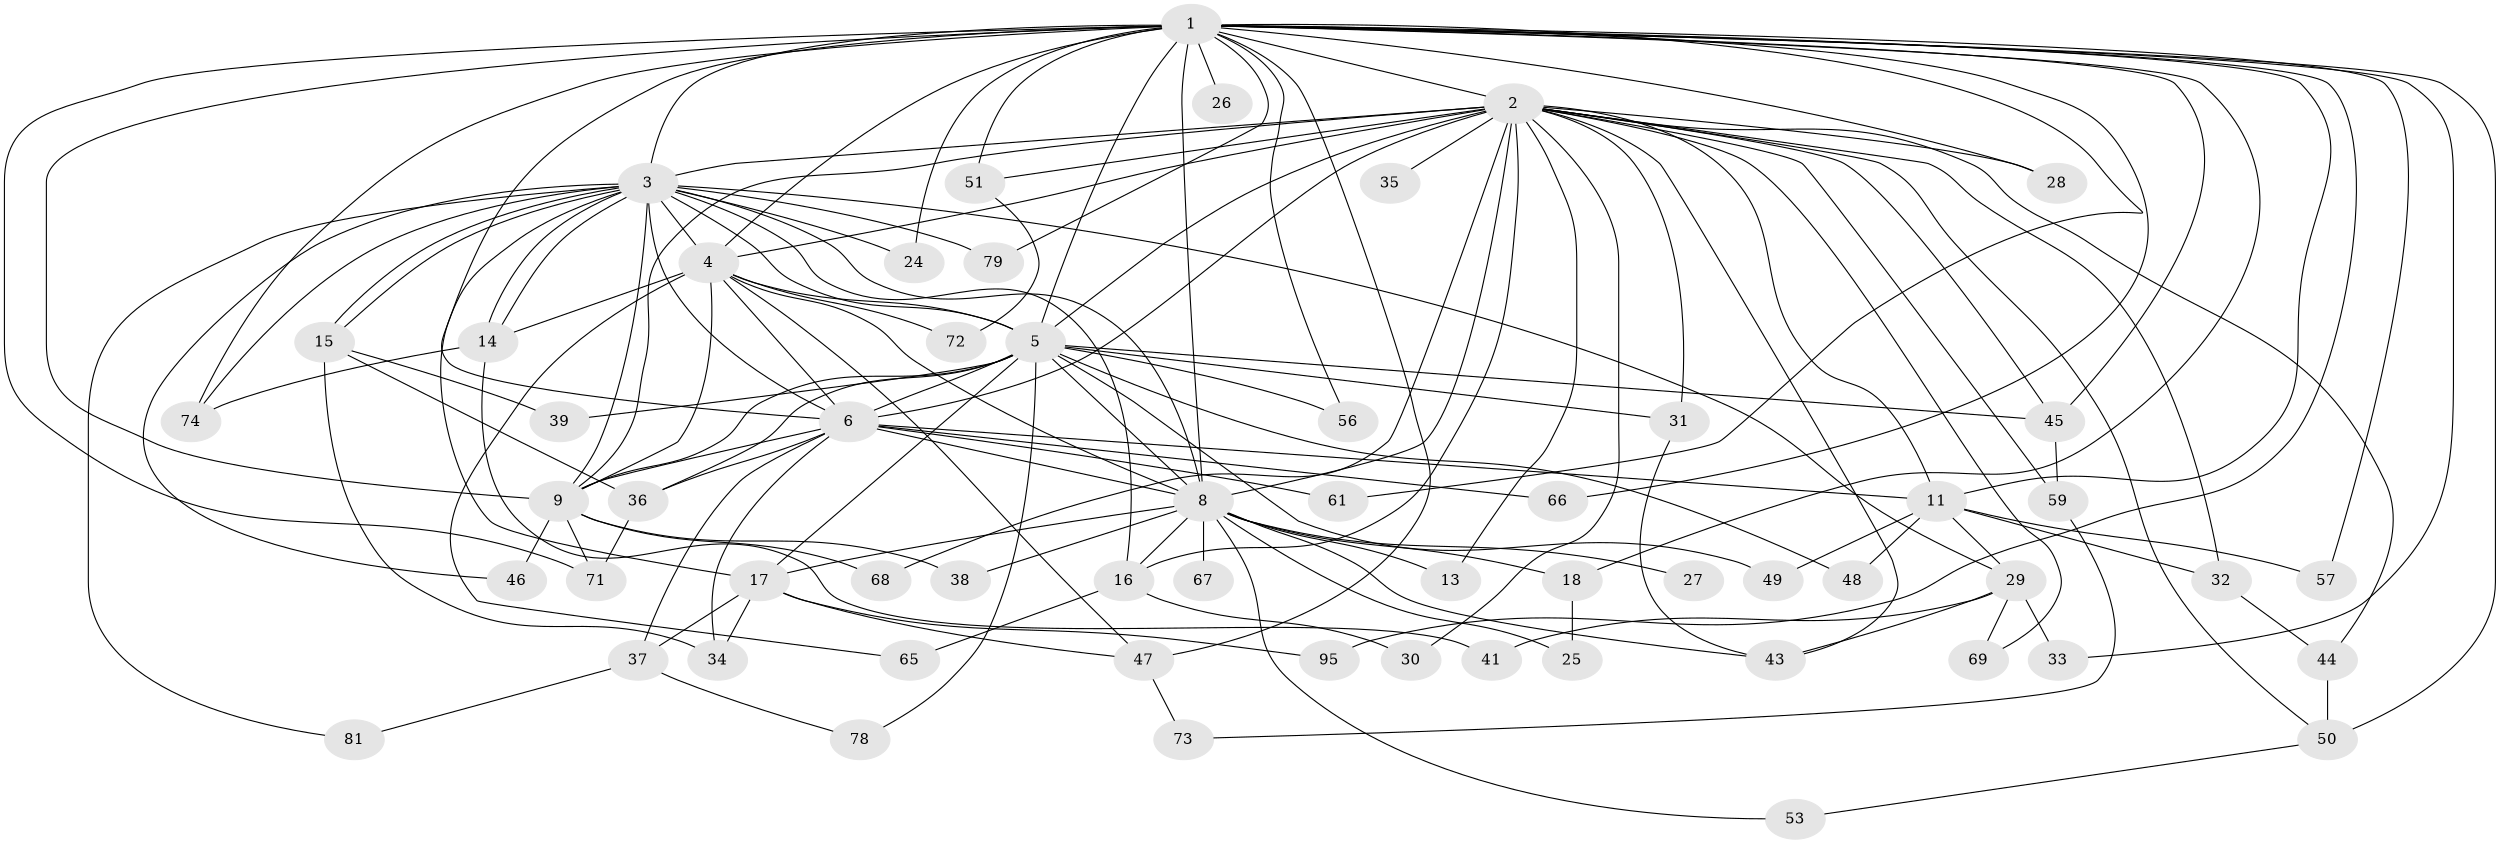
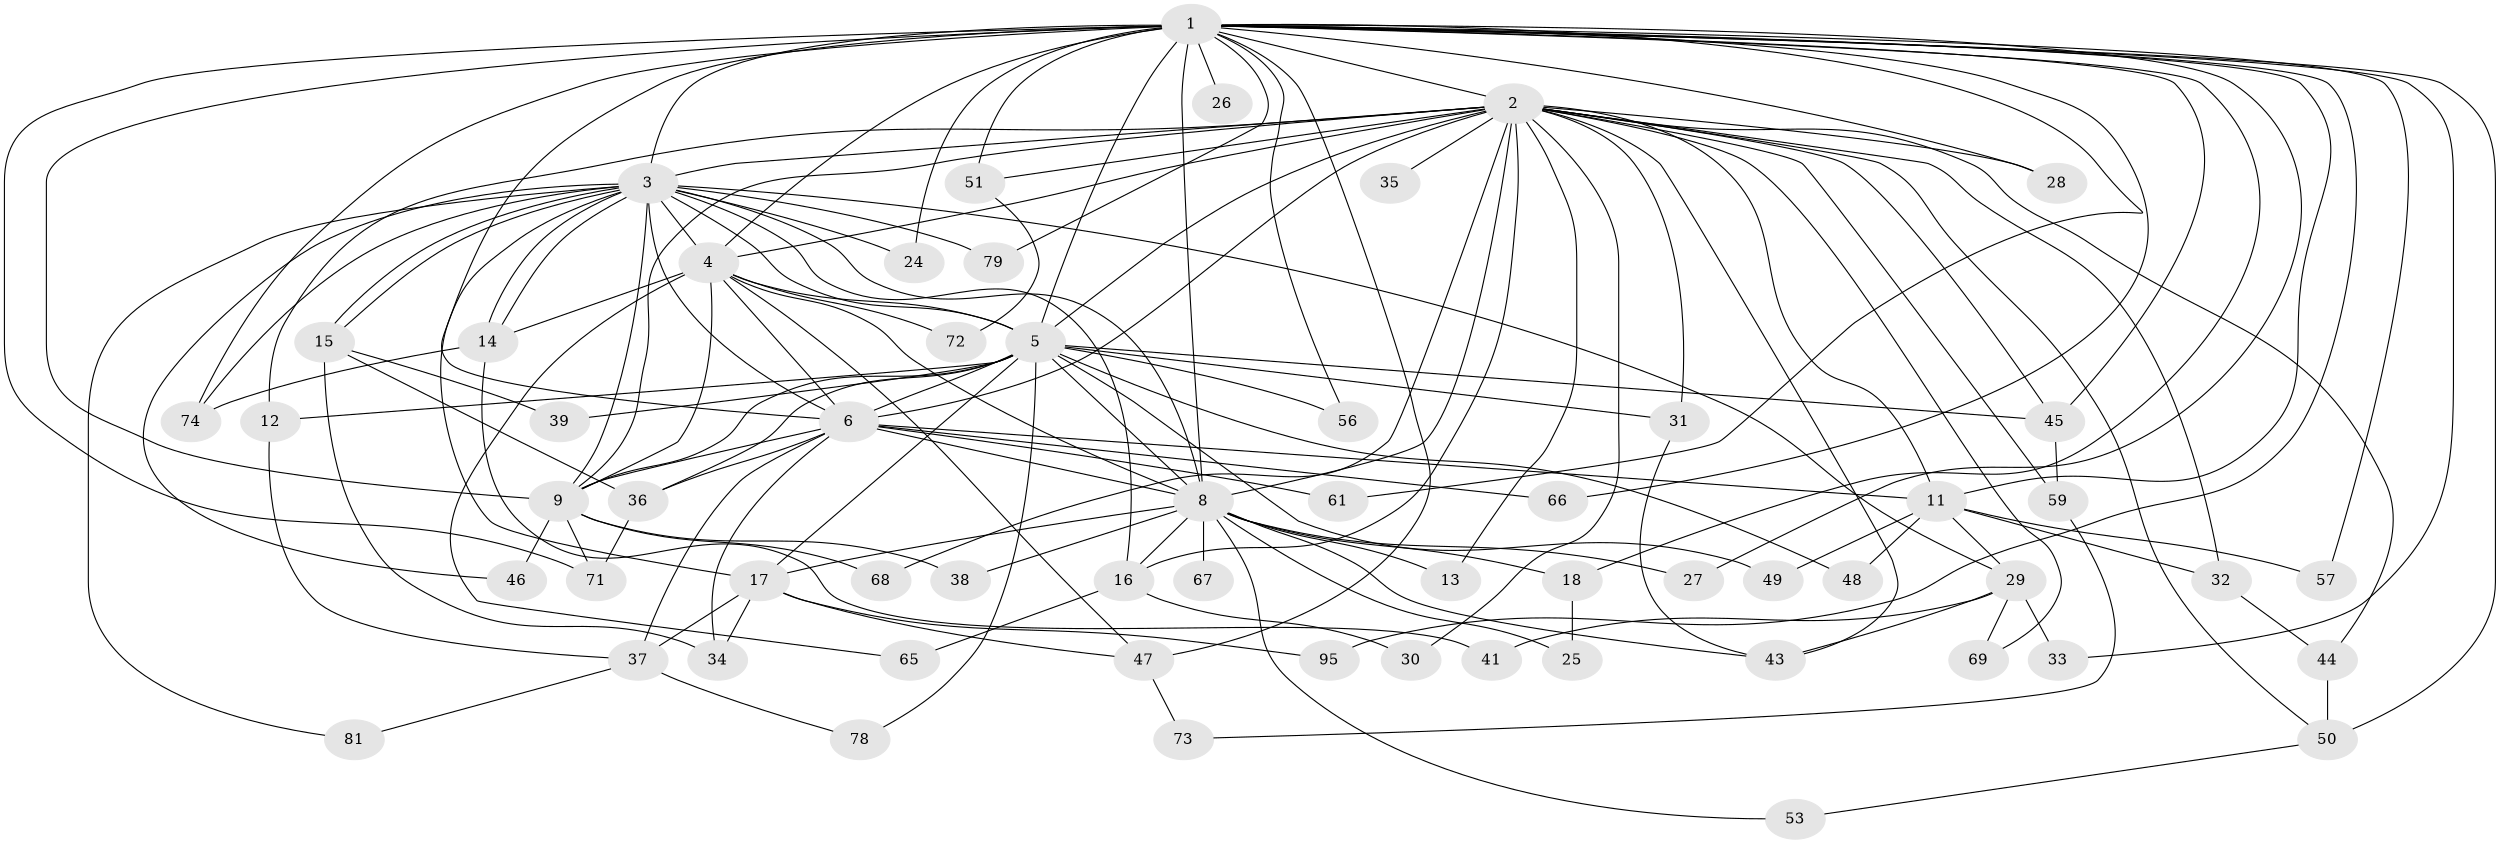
edge "1" -- "27": added
node "12": added
